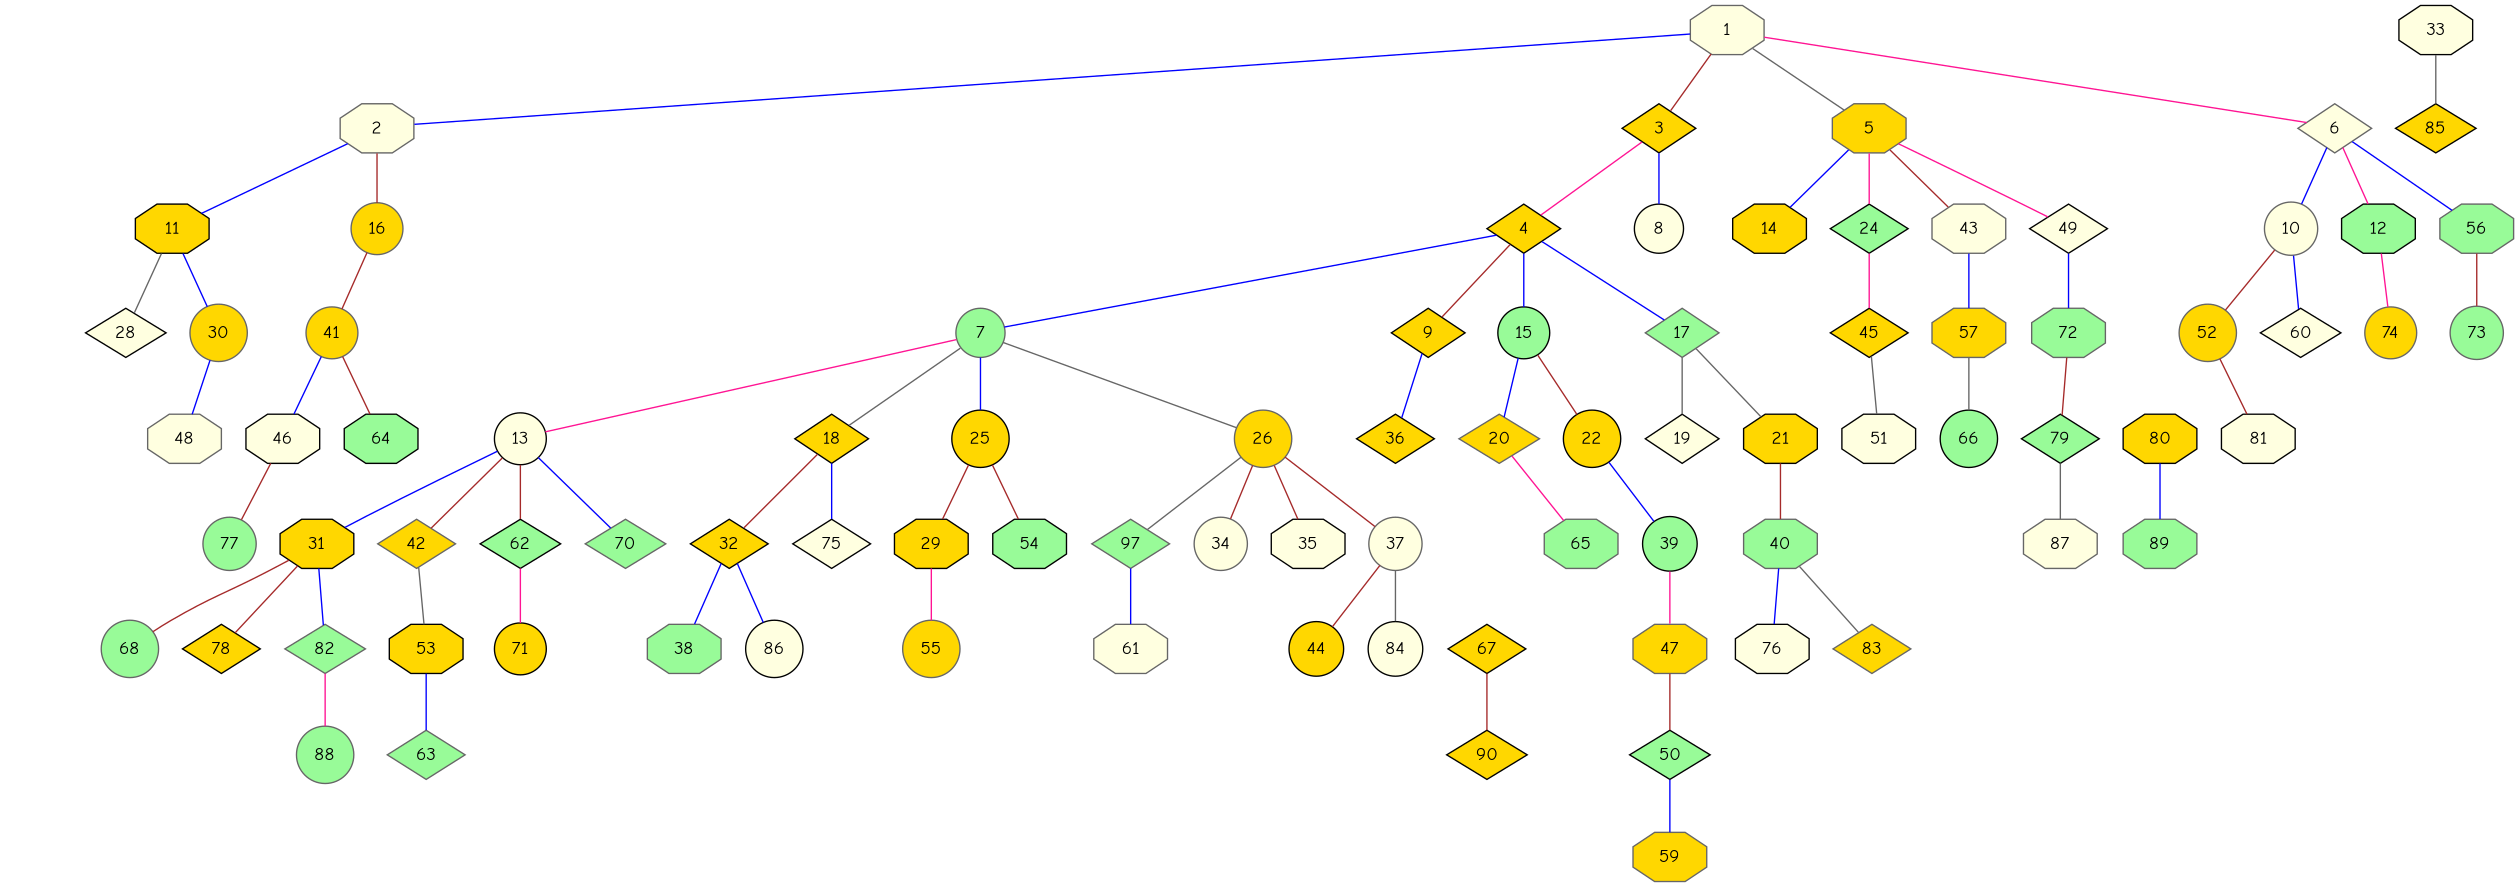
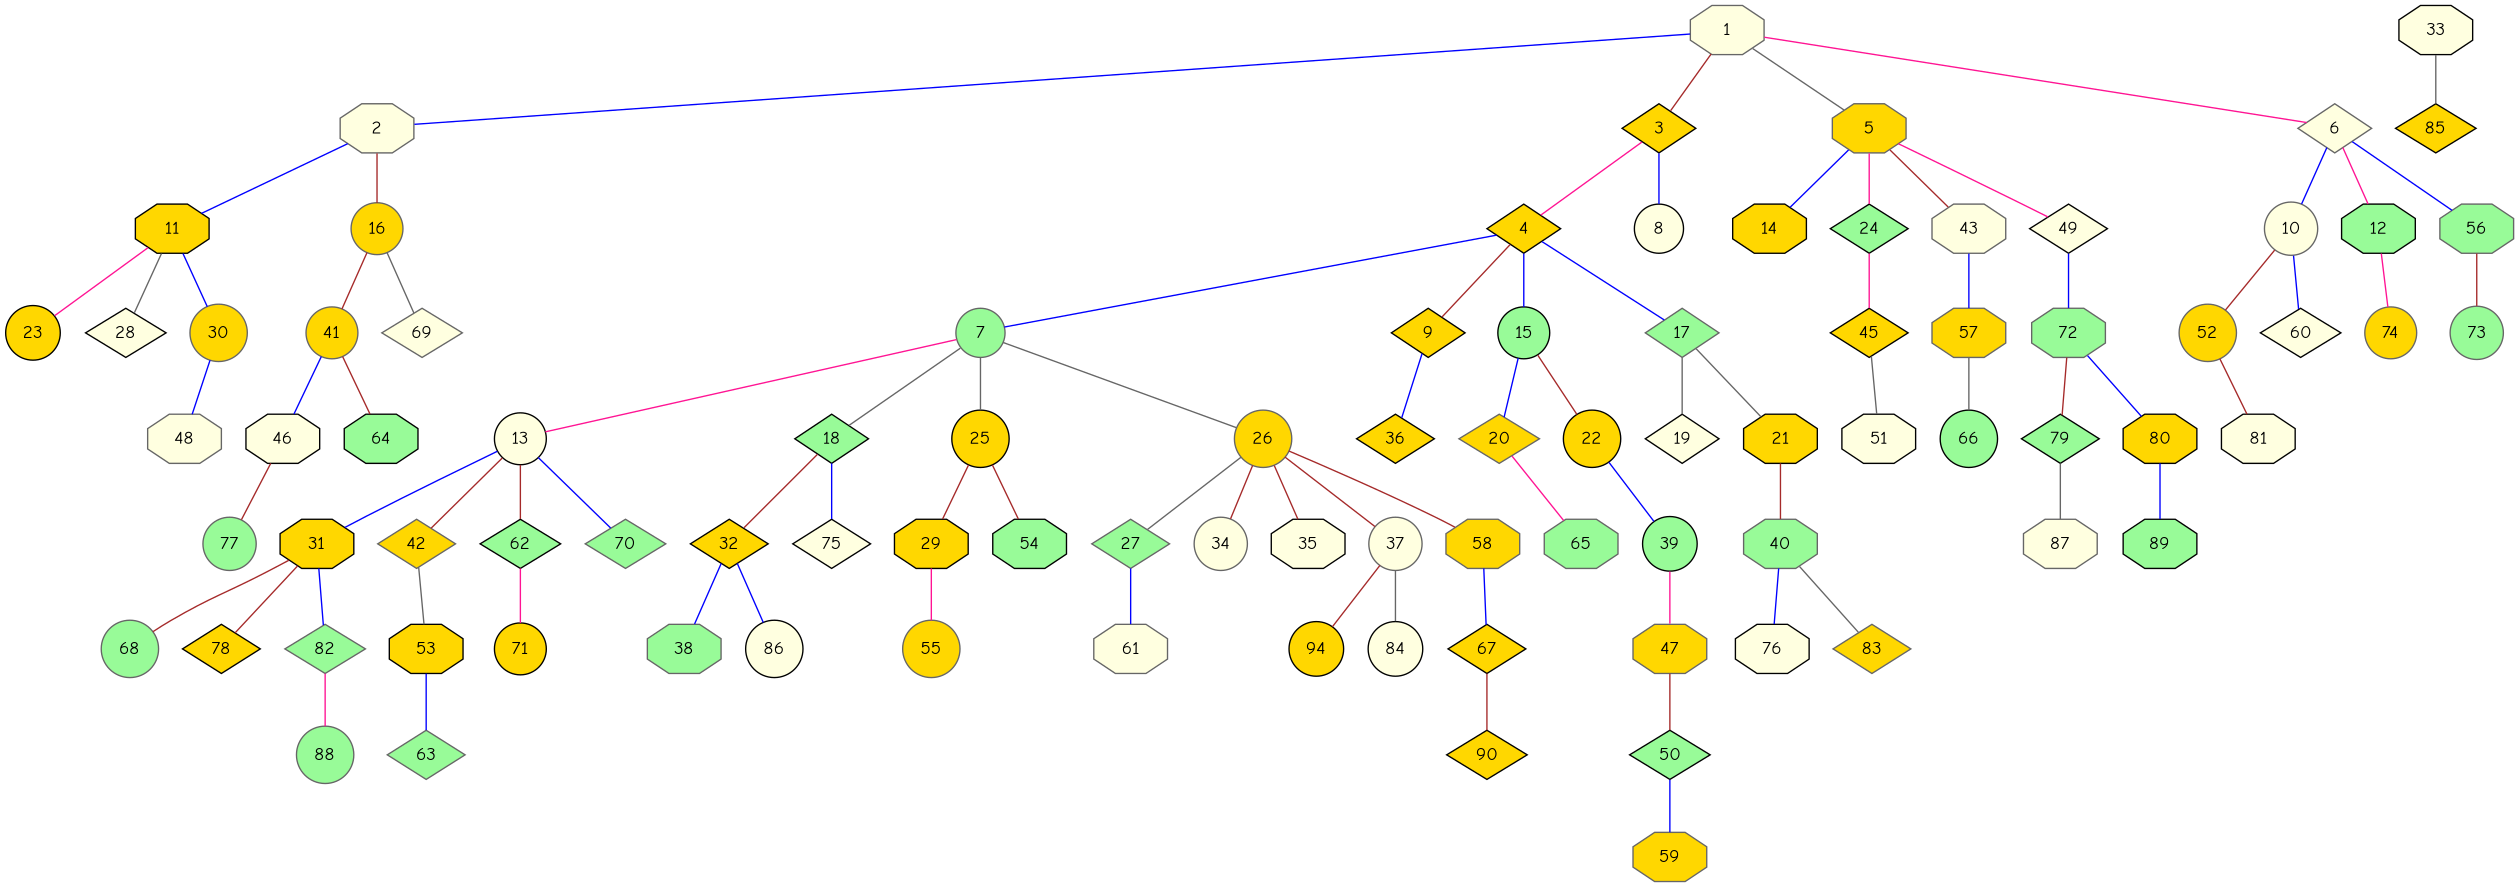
node "23": added
node "69": added
edge "7" -- "25": color blue -> gray40
edge "72" -- "80": added
node "18": fillcolor gold -> palegreen
node "97": label "97" -> "27"
node "58": added
node "89": color gray40 -> black
node "44": label "44" -> "94"
